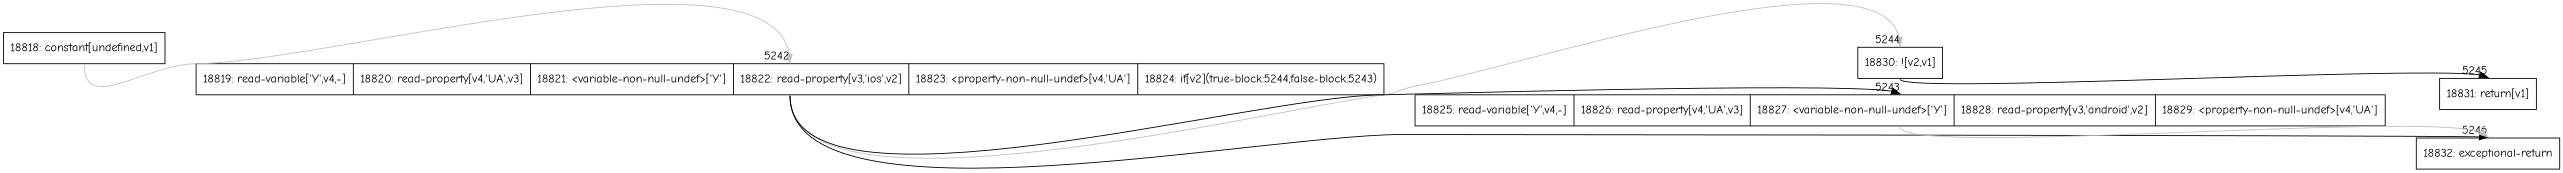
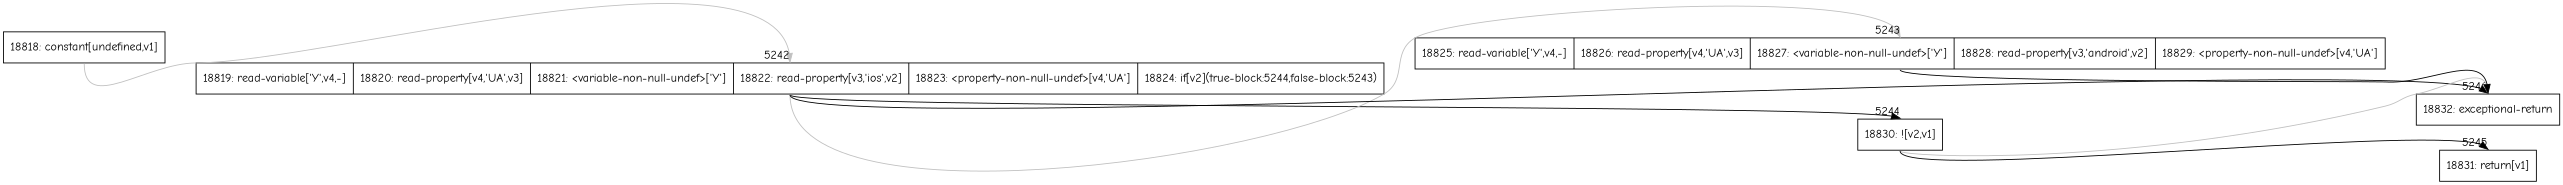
edge "18819: read-variable['Y',v4,-]" -> "18825: read-variable['Y',v4,-]": color black -> gray
edge "18819: read-variable['Y',v4,-]" -> "18830: ![v2,v1]": color gray -> black
edge "18825: read-variable['Y',v4,-]" -> "18832: exceptional-return": color gray -> black
edge "18830: ![v2,v1]" -> "18832: exceptional-return": added
